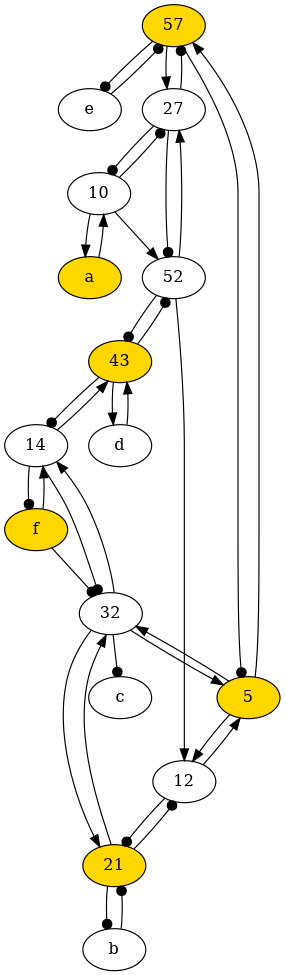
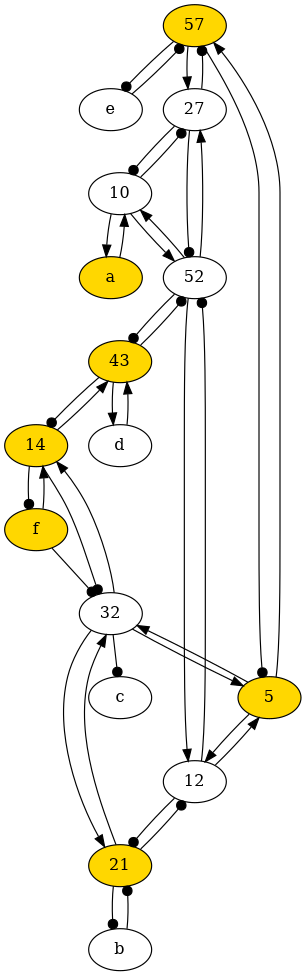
edge "52" -> "10": added
node "14": fillcolor white -> gold
edge "12" -> "52": added
